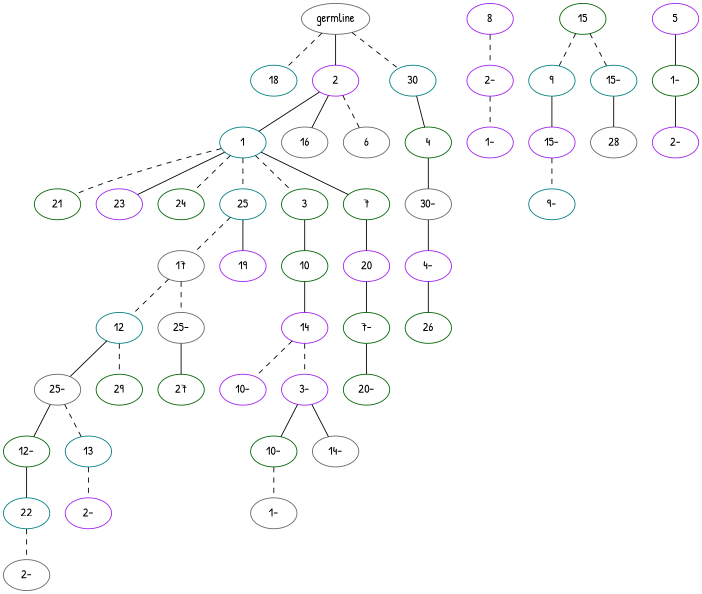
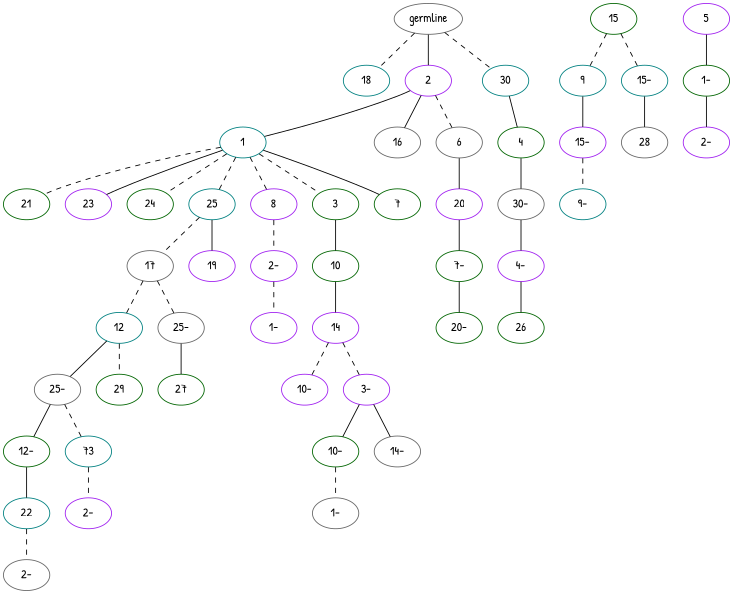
edge "1" -- "8": added
edge "7" -- "20": now "6" -- "20"
node "13": label "13" -> "73"
